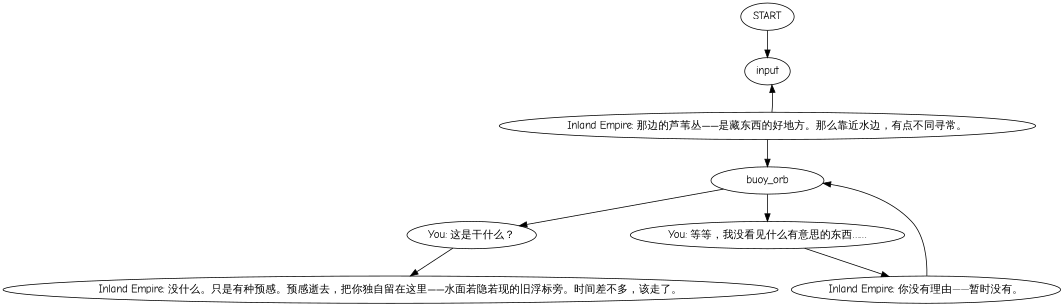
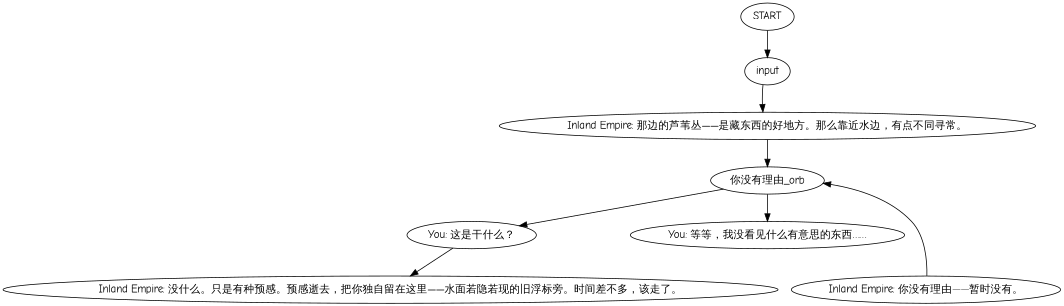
edge "Inland Empire: 那边的芦苇丛——是藏东西的好地方。那么靠近水边，有点不同寻常。" -> "input": reversed
node "buoy_orb": label "buoy_orb" -> "你没有理由_orb"
edge "You: 等等，我没看见什么有意思的东西……" -> "Inland Empire: 你没有理由——暂时没有。": removed
